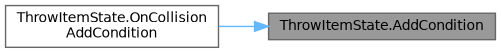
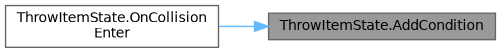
node "ThrowItemState.OnCollision AddCondition": label "ThrowItemState.OnCollision AddCondition" -> "ThrowItemState.OnCollision Enter"
